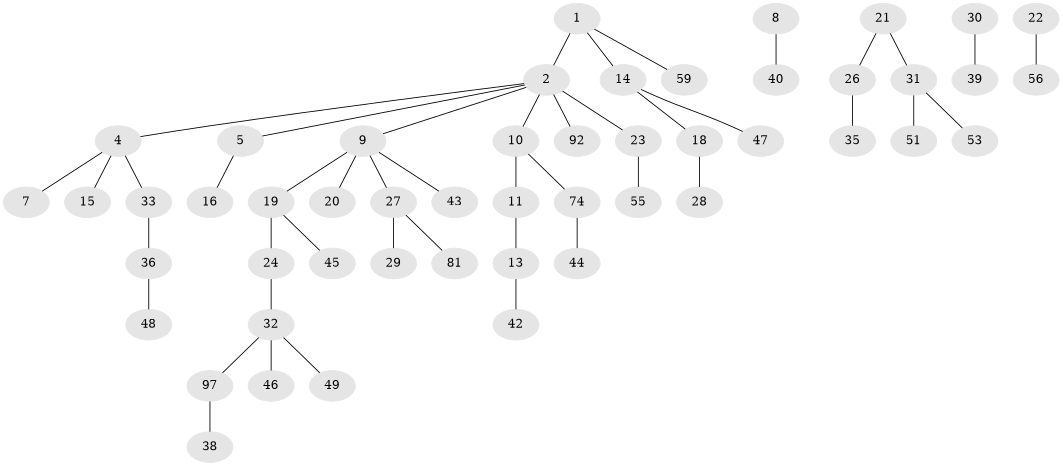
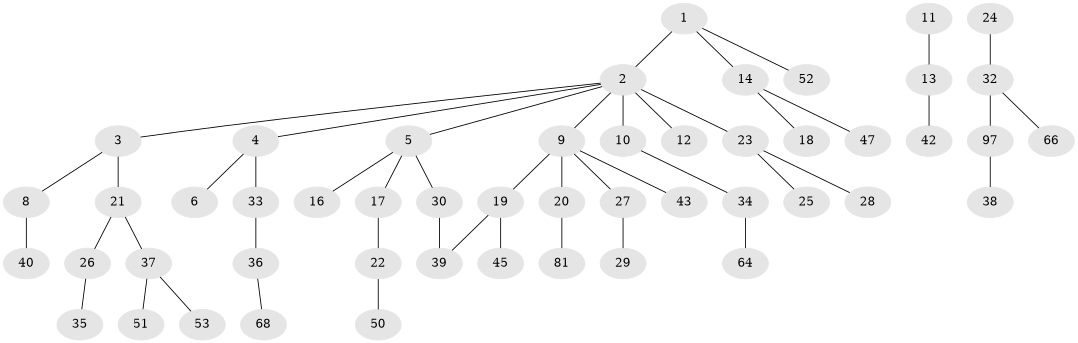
node "59": label "59" -> "52"
node "31": label "31" -> "37"
node "56": label "56" -> "50"
node "3": added
node "92": label "92" -> "12"
edge "5" -- "30": added
edge "10" -- "11": removed
edge "18" -- "28": now "23" -- "28"
node "7": label "7" -> "6"
node "15": removed
node "17": added
node "74": label "74" -> "34"
node "55": label "55" -> "25"
edge "19" -- "24": now "19" -- "39"
edge "27" -- "81": now "20" -- "81"
node "44": label "44" -> "64"
node "48": label "48" -> "68"
node "46": label "46" -> "66"
node "49": removed
